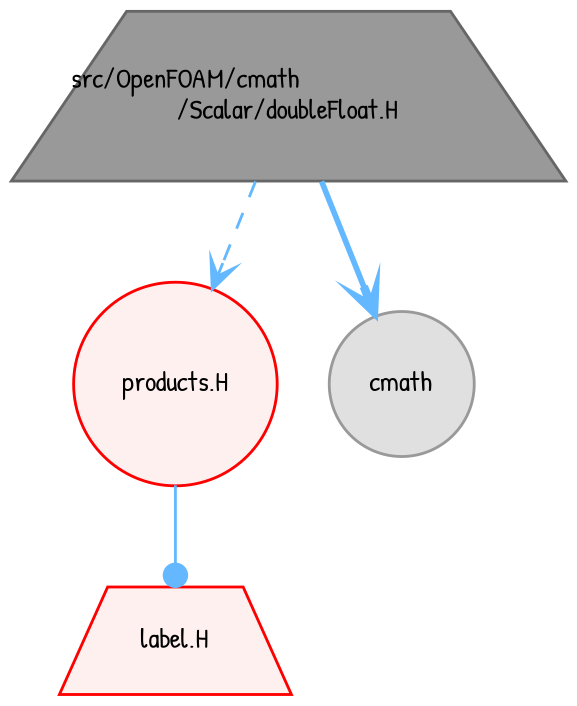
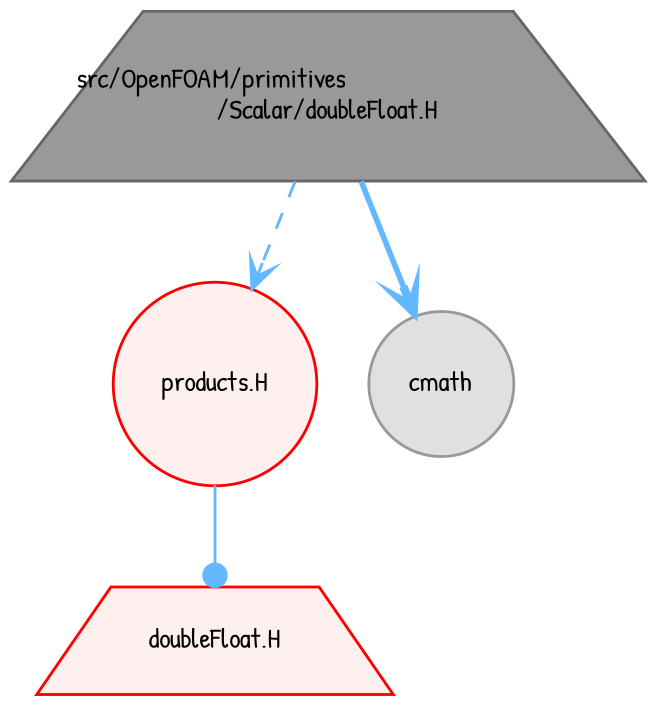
node "src/OpenFOAM/cmath /Scalar/doubleFloat.H": label "src/OpenFOAM/cmath /Scalar/doubleFloat.H" -> "src/OpenFOAM/primitives /Scalar/doubleFloat.H"
node "label.H": label "label.H" -> "doubleFloat.H"
